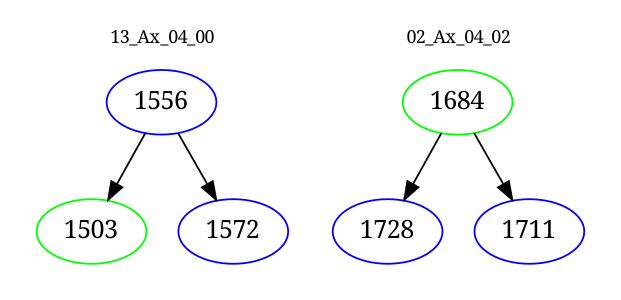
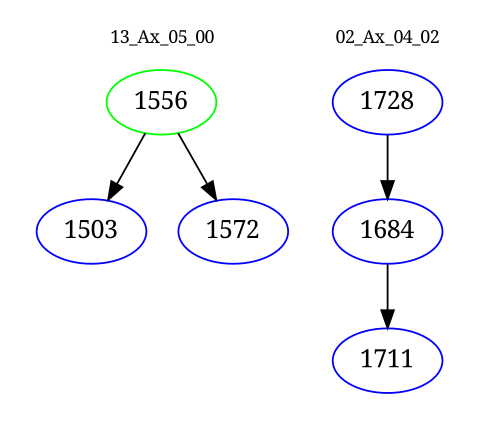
cluster "13_Ax_04_00": label "13_Ax_04_00" -> "13_Ax_05_00"
node "1556": color blue -> green
node "1684": color green -> blue
edge "1684" -> "1728": reversed
node "1503": color green -> blue
